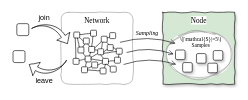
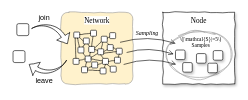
node "Node": fillcolor #d5e8d4 -> #ffffff
node "Network": fillcolor #ffffff -> #fff2cc
